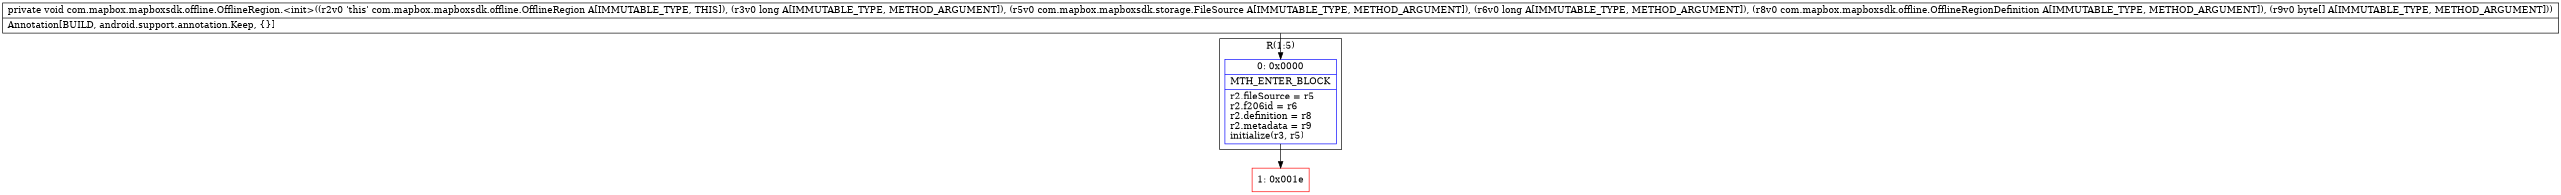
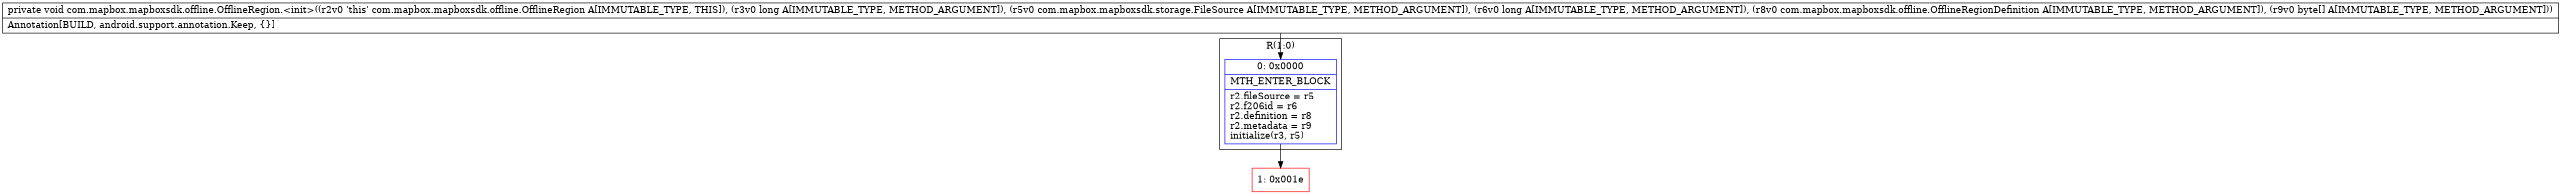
cluster "R(1:5)": label "R(1:5)" -> "R(1:0)"
